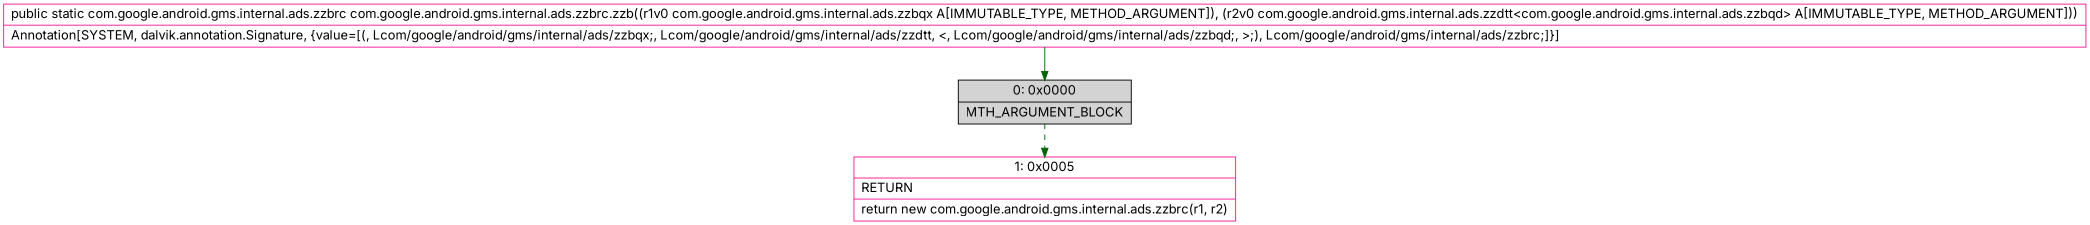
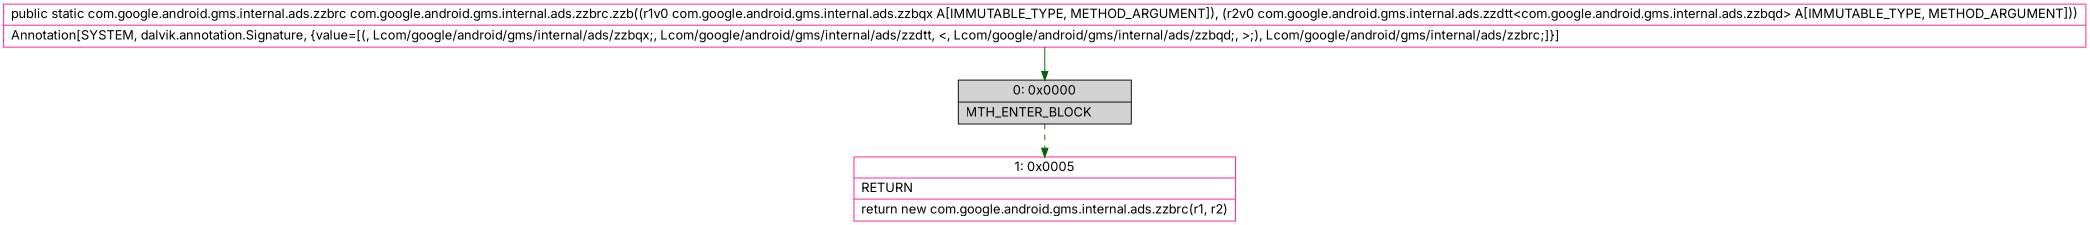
node "0: 0x0000": text "MTH_ARGUMENT_BLOCK" -> "MTH_ENTER_BLOCK"
